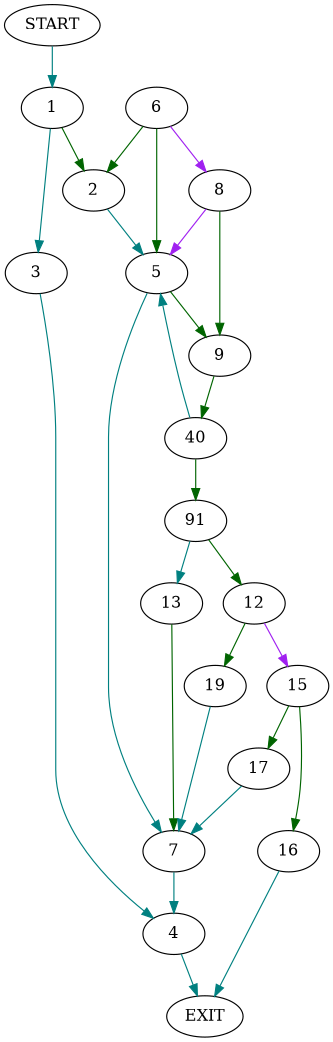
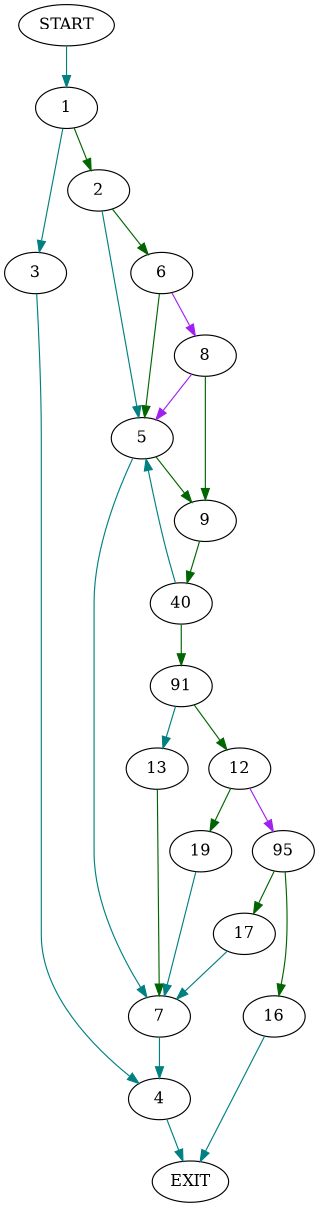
edge "6" -> "2": reversed
node "15": label "15" -> "95"
